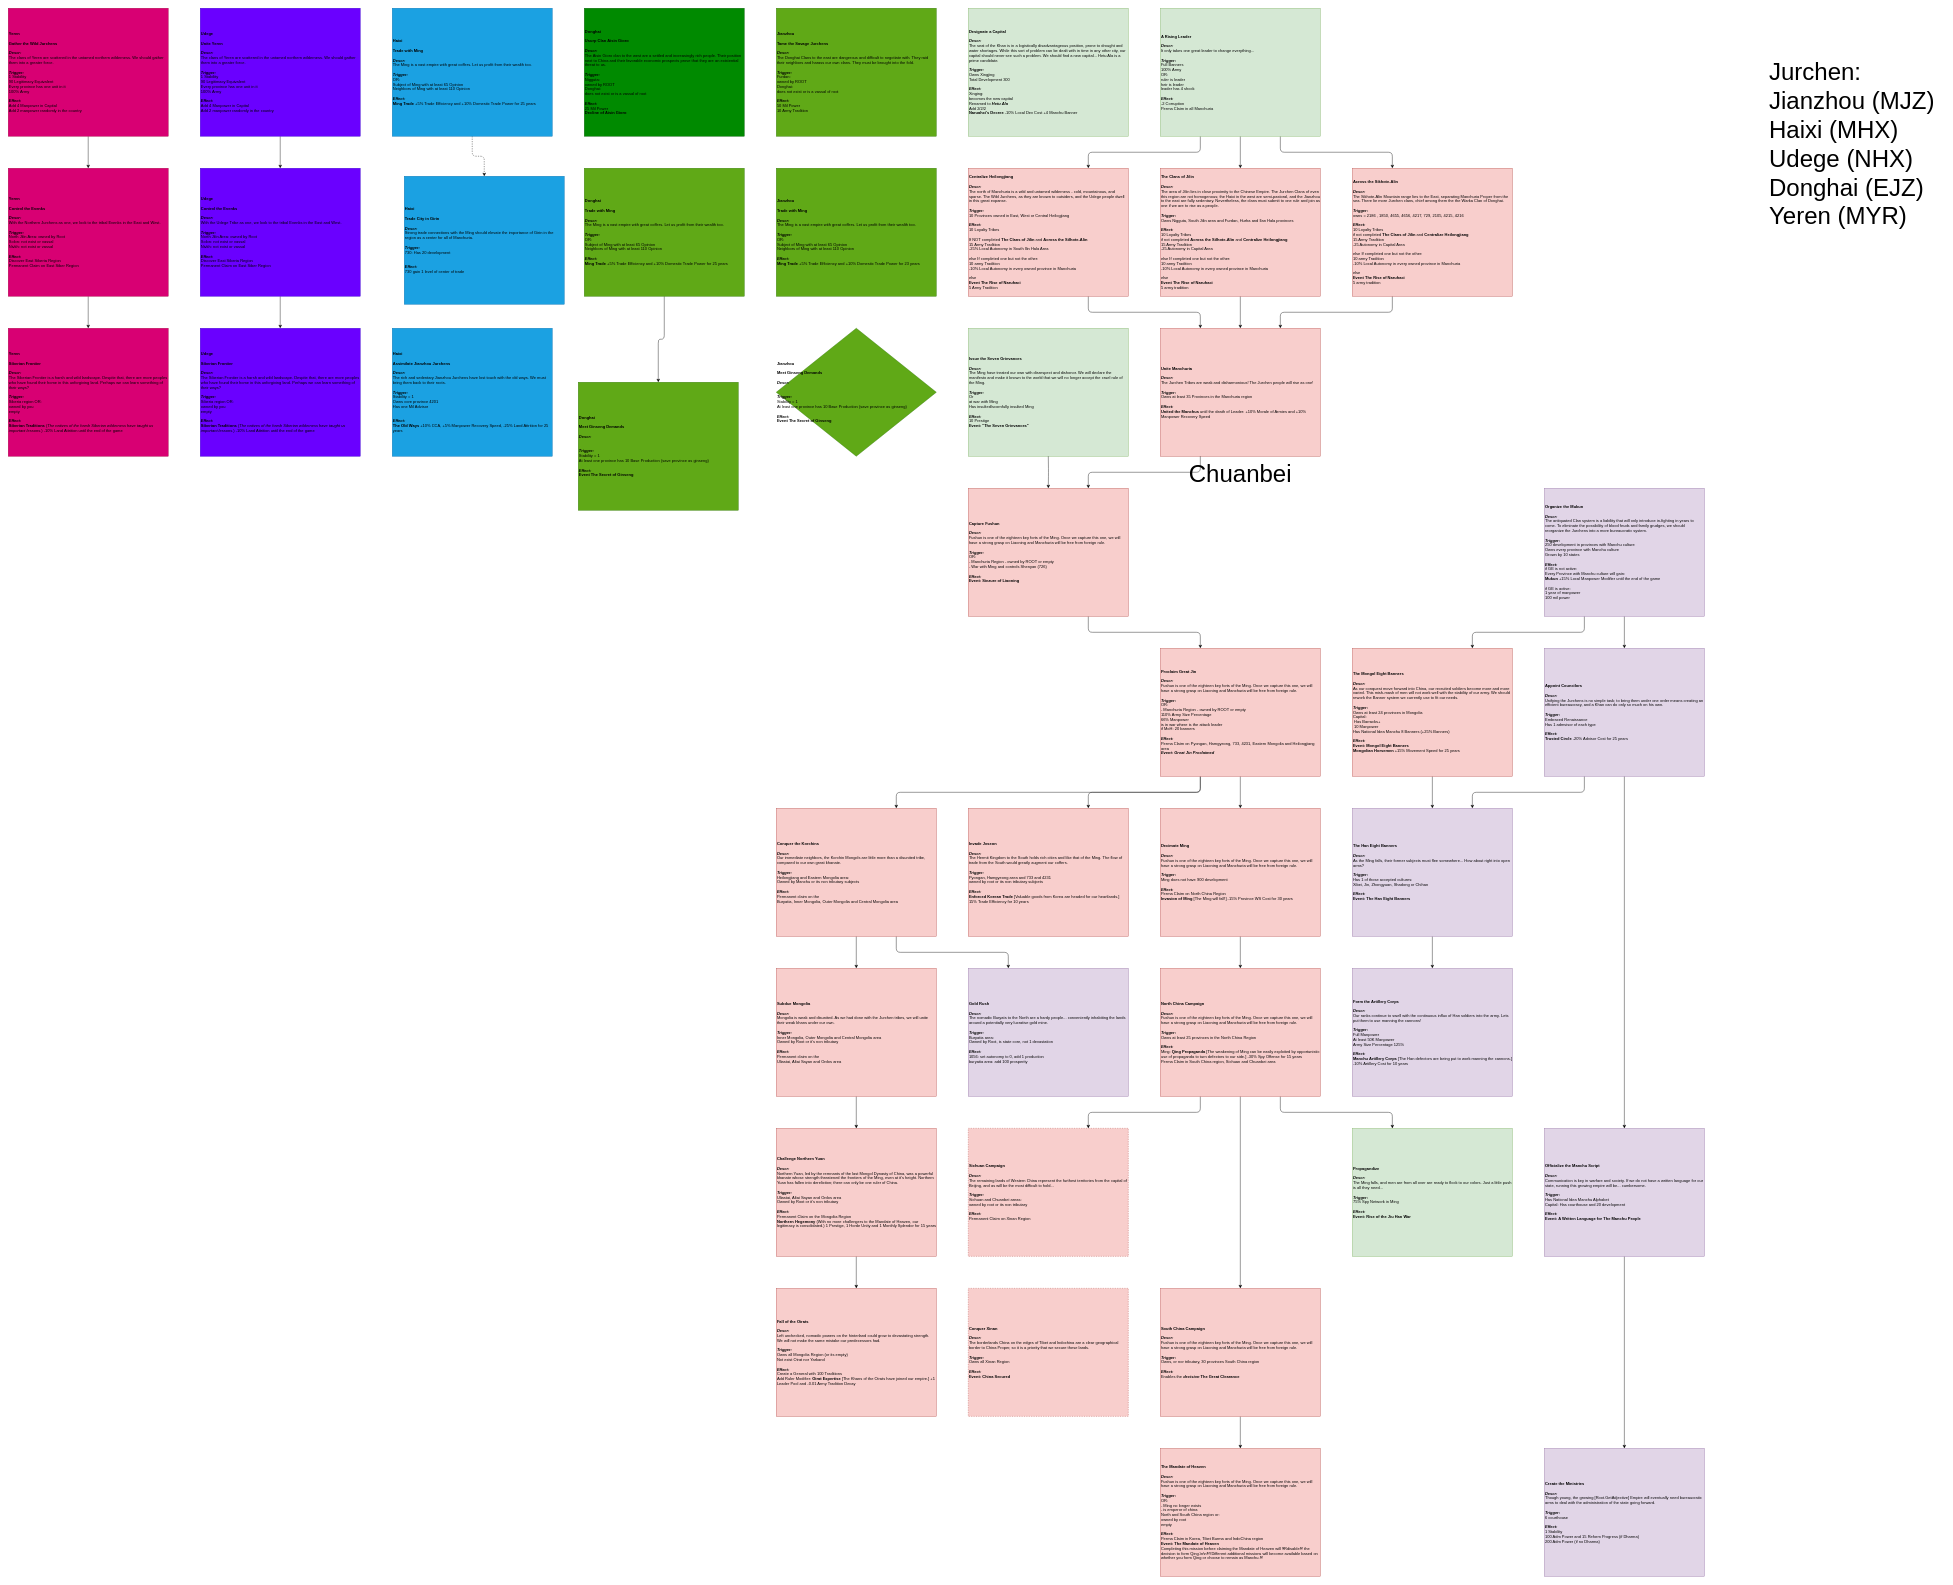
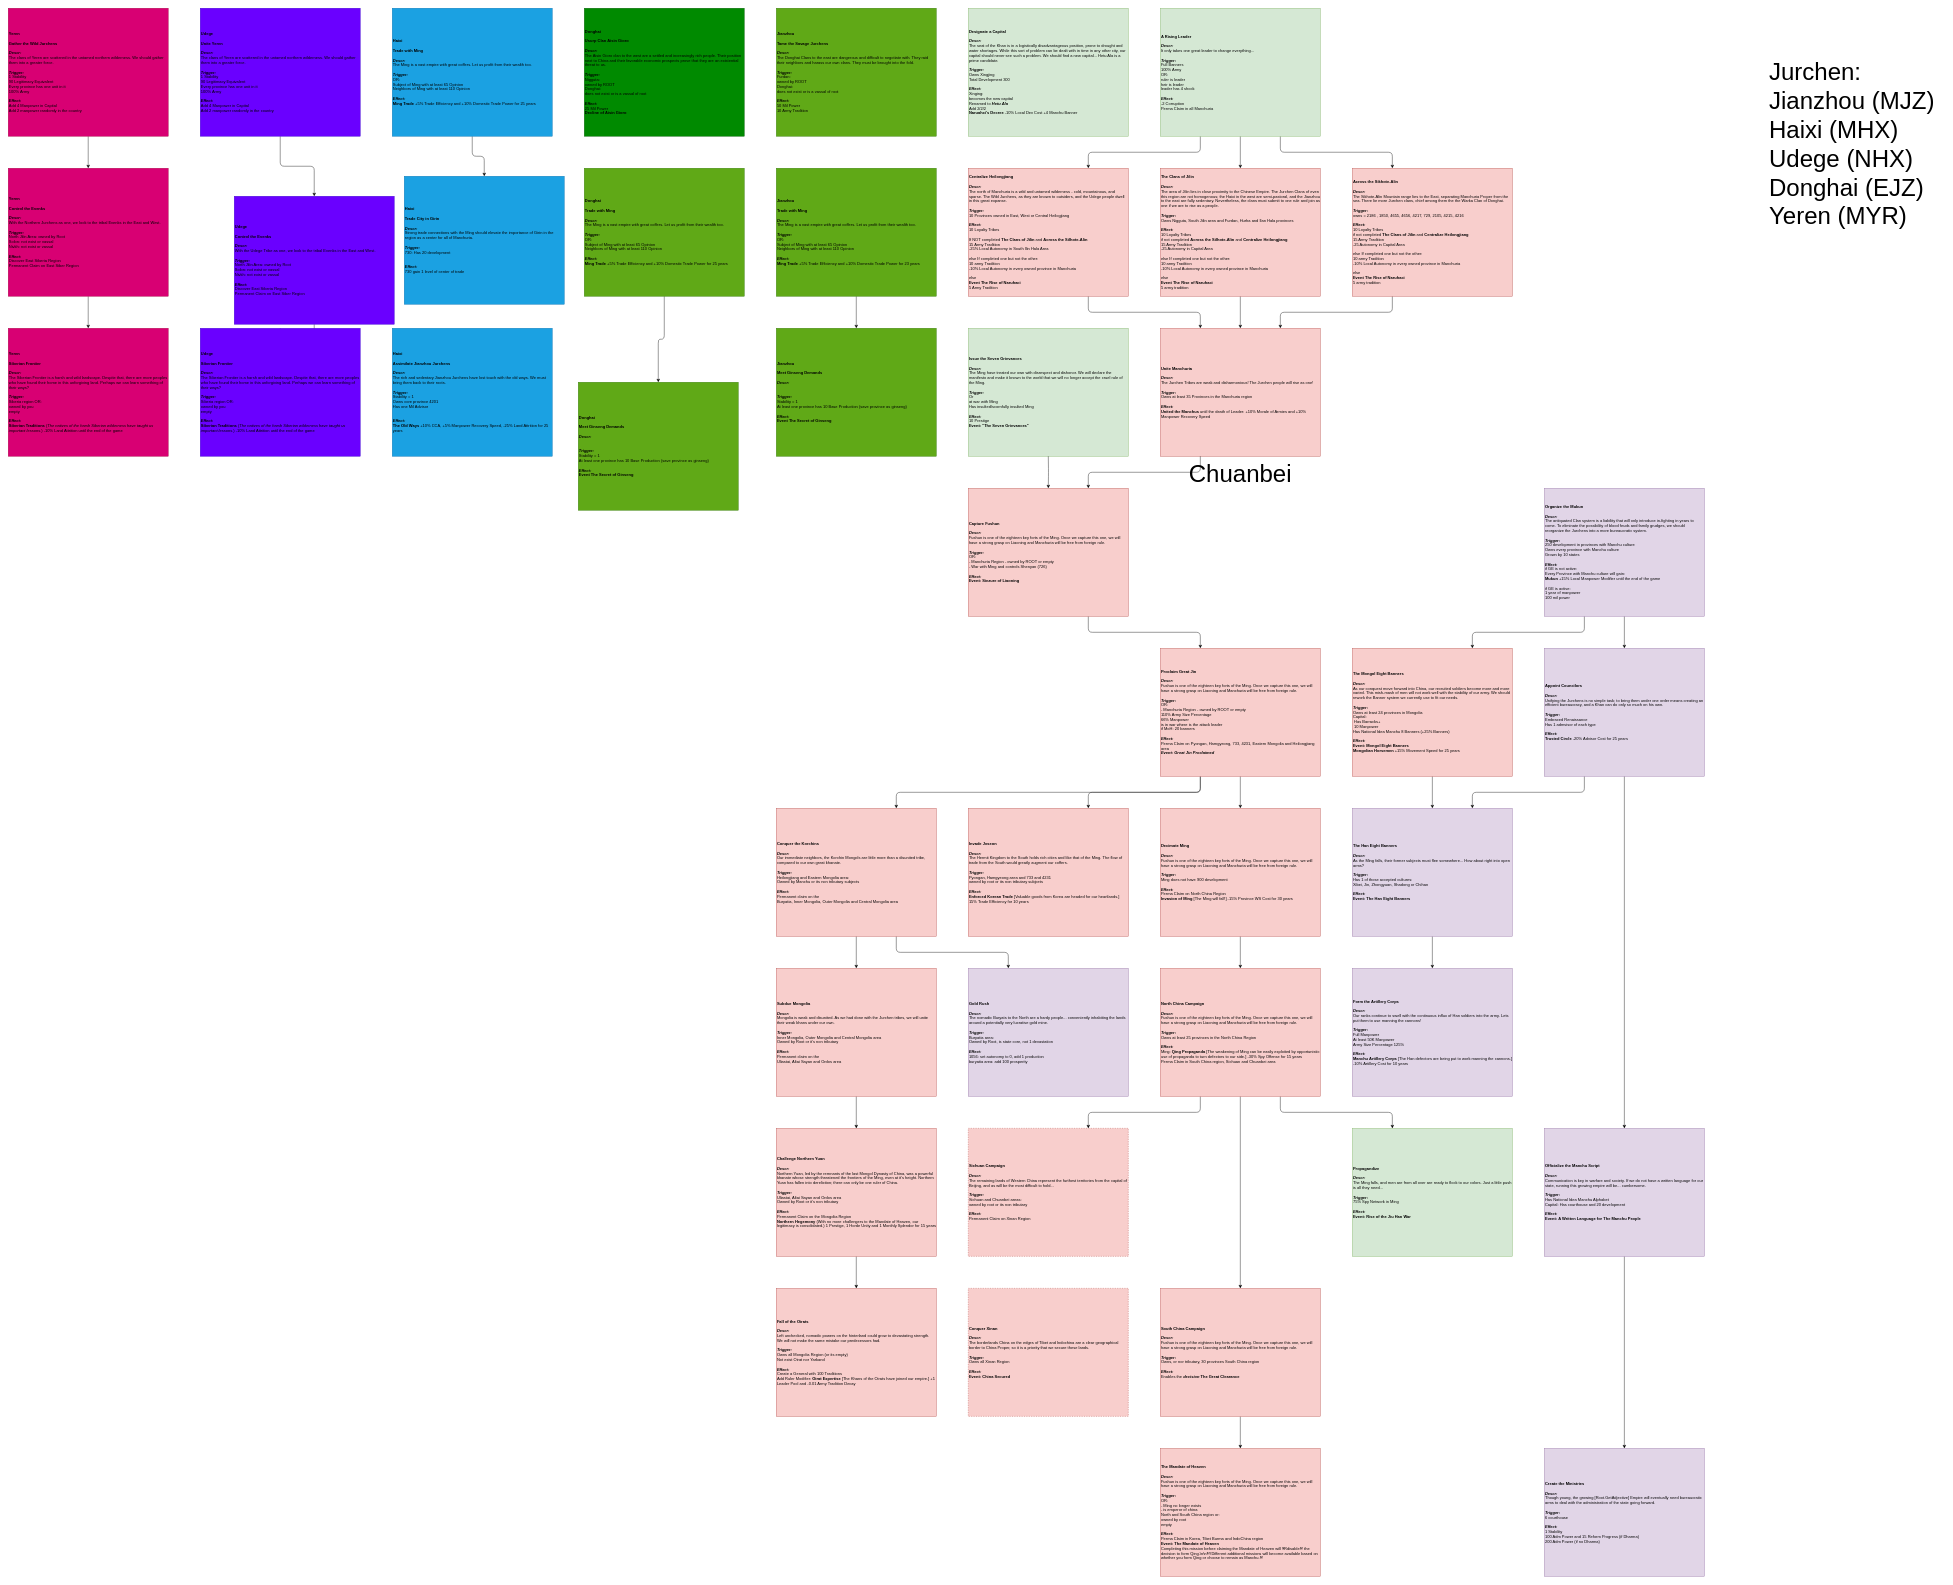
edge "Haixi Trade with MingDescr:The Ming is a vast empire with great coffers. Let us profit from their wealth too. Trigger: OR: Subject of Ming with at least 65 Opinion Neighbors of Ming with at least 110 Opinion Effect: Ming Trade +5% Trade Efficiency and +10% Domestic Trade Power for 25 years" -> "Haixi Trade City in GirinDescr:Strong trade connections with the Ming should elevate the importance of Girin in the region as a center for all of Manchuria. Trigger: 730: Has 20 development Effect: 730 gain 1 level of center of trade": style dashed -> solid
node "Udege Control the EvenksDescr:With the Udege Tribe as one, we look to the tribal Evenks in the East and West. Trigger: North Jilin Area: owned by Root Solon: not exist or vassal Nivkh: not exist or vassal Effect: Discover East Siberia Region Permanent Claim on East Siber Region": moved (280, 232) -> (314, 260)
edge "Jianzhou Trade with MingDescr:The Ming is a vast empire with great coffers. Let us profit from their wealth too. Trigger: OR: Subject of Ming with at least 65 Opinion Neighbors of Ming with at least 110 Opinion Effect: Ming Trade +5% Trade Efficiency and +10% Domestic Trade Power for 23 years" -> "Jianzhou Meet Ginseng DemandsDescr: Trigger: Stability = 1 At least one province has 10 Base Production (save province as ginseng) Effect: Event The Secret of Ginseng": added
node "Jianzhou Meet Ginseng DemandsDescr: Trigger: Stability = 1 At least one province has 10 Base Production (save province as ginseng) Effect: Event The Secret of Ginseng": shape diamond -> rectangle
